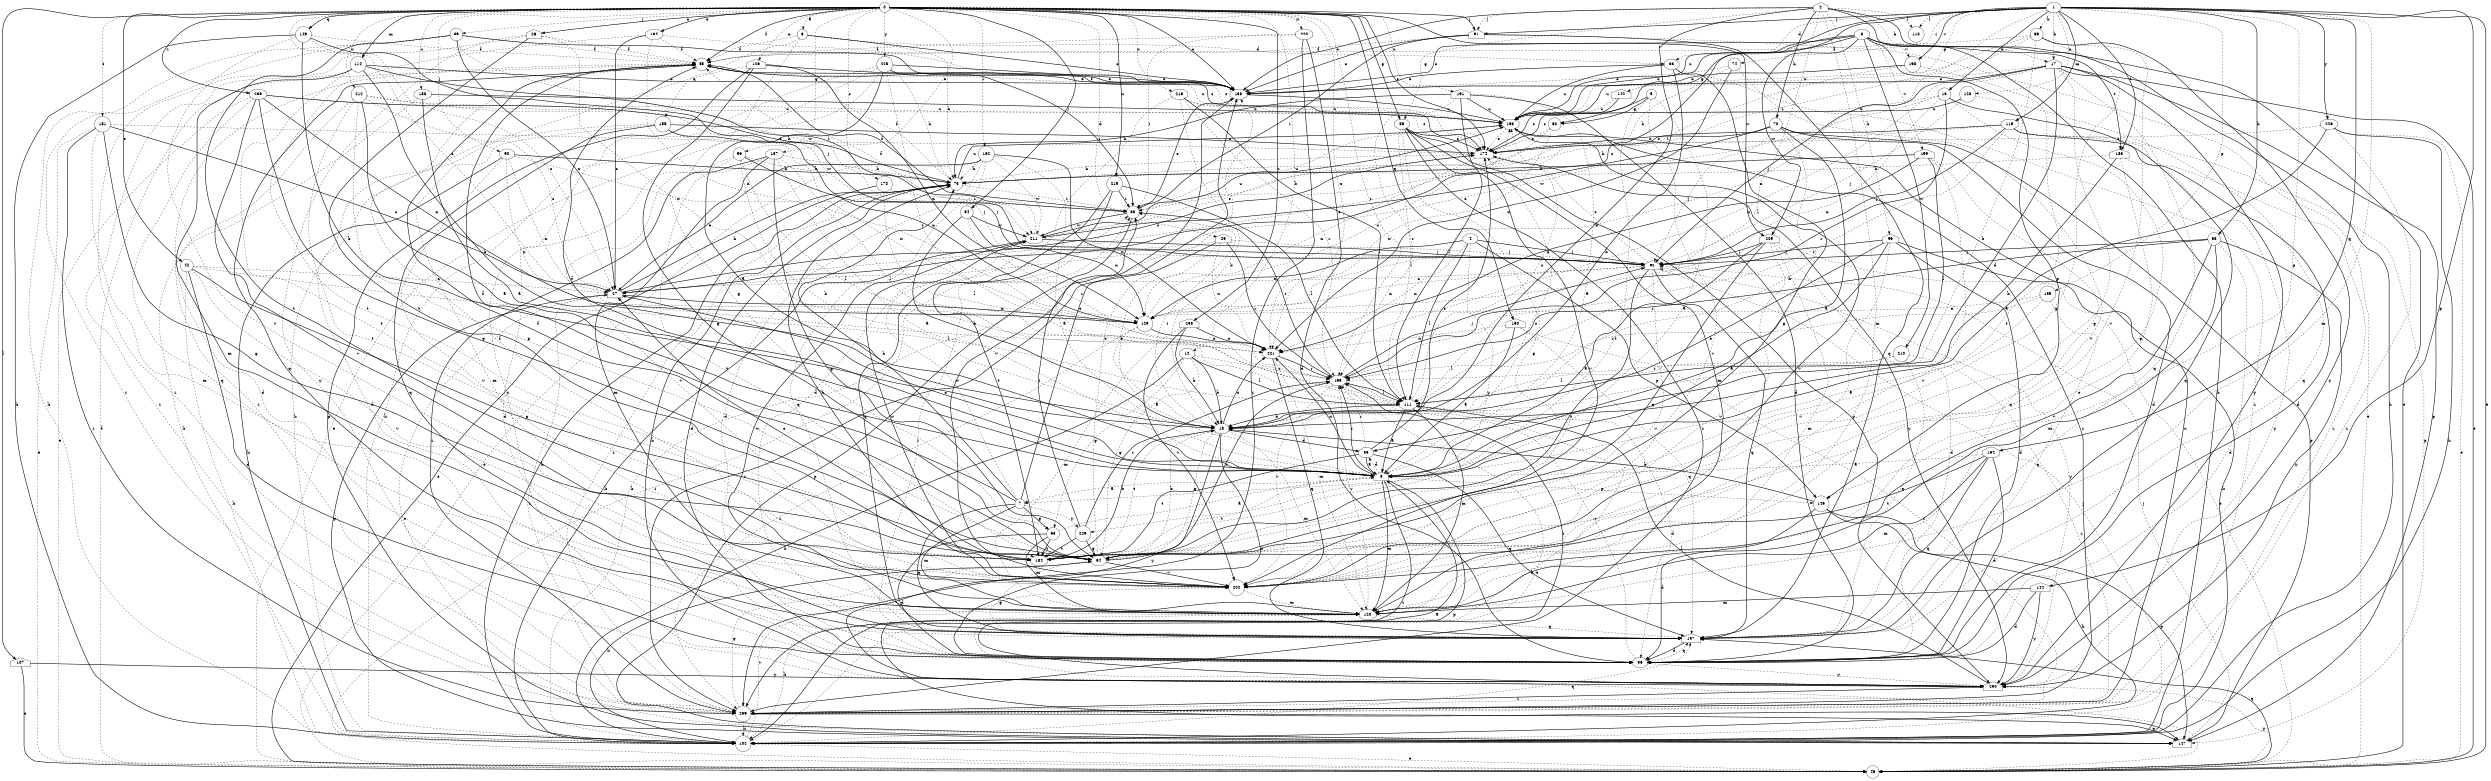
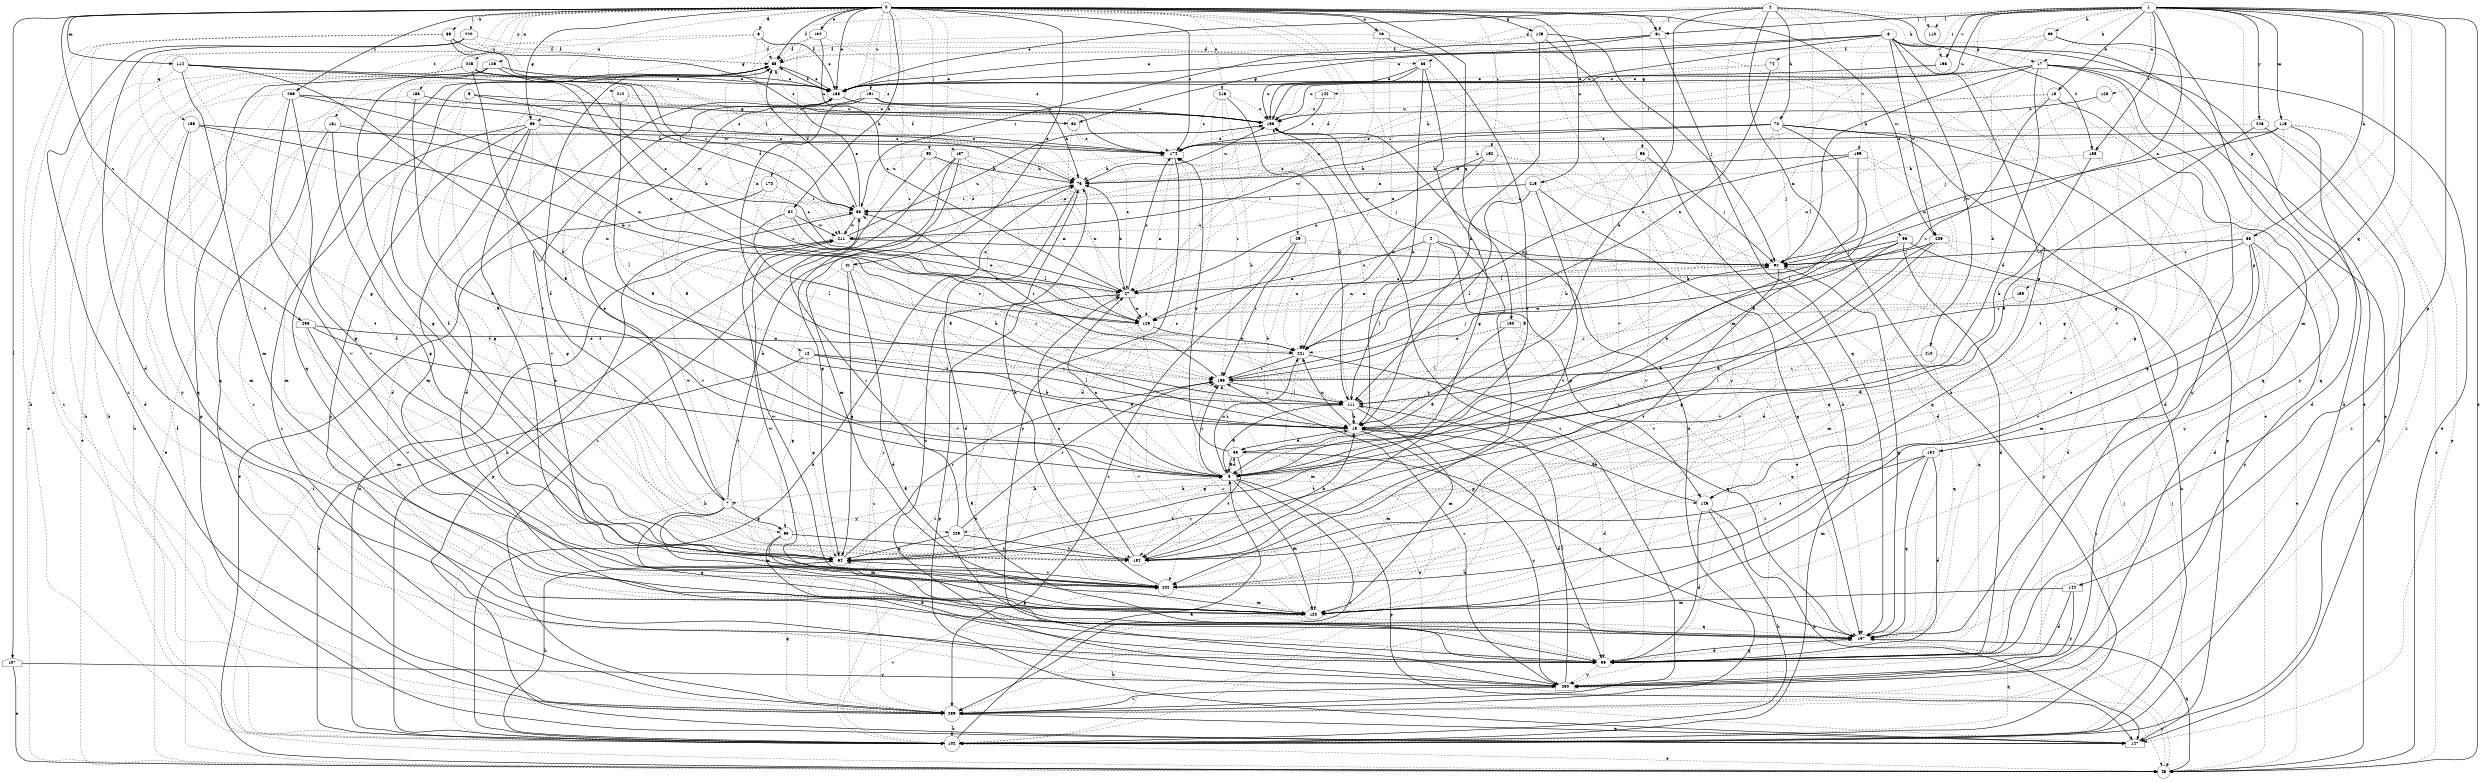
edge "0" -> "84": label "j" -> "b"
edge "8" -> "55": removed, label "f"
edge "89" -> "184": style bold -> dashed
